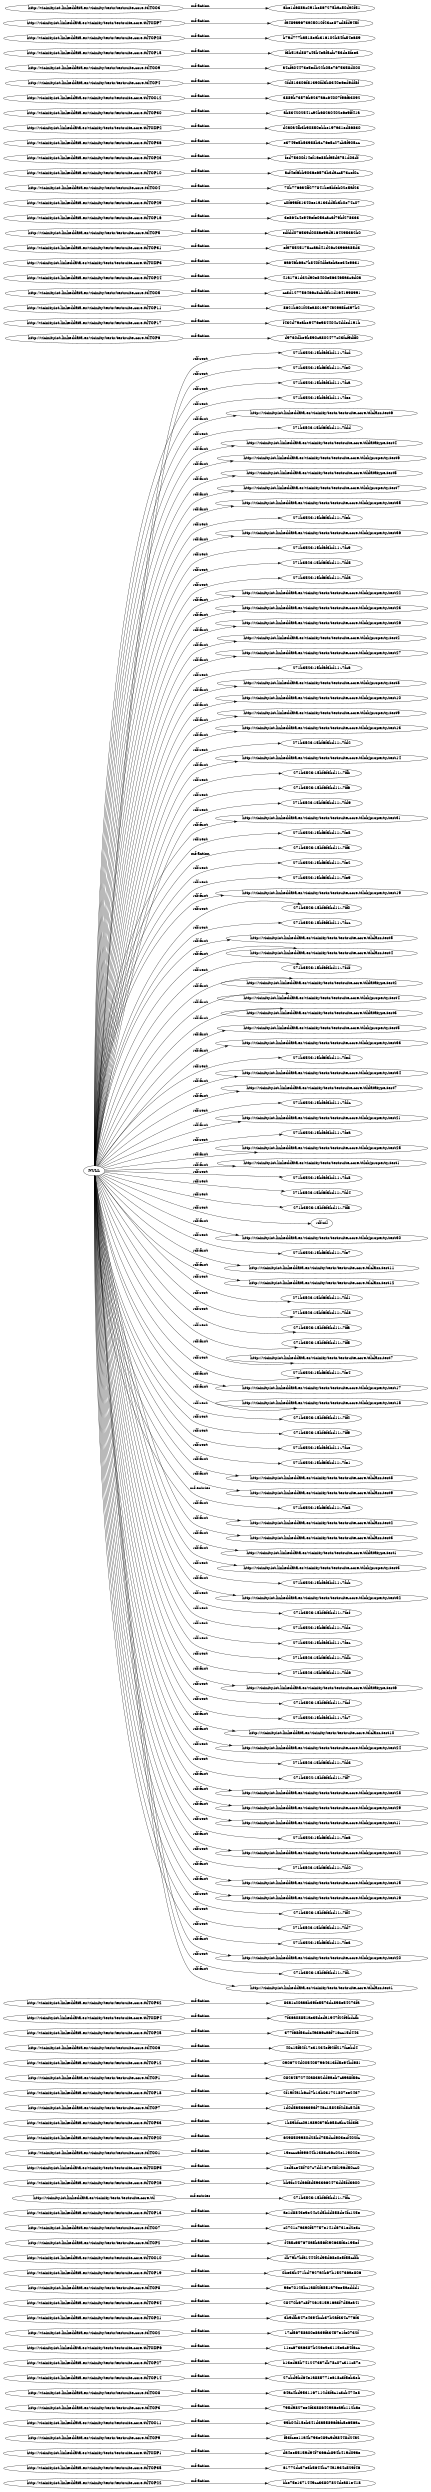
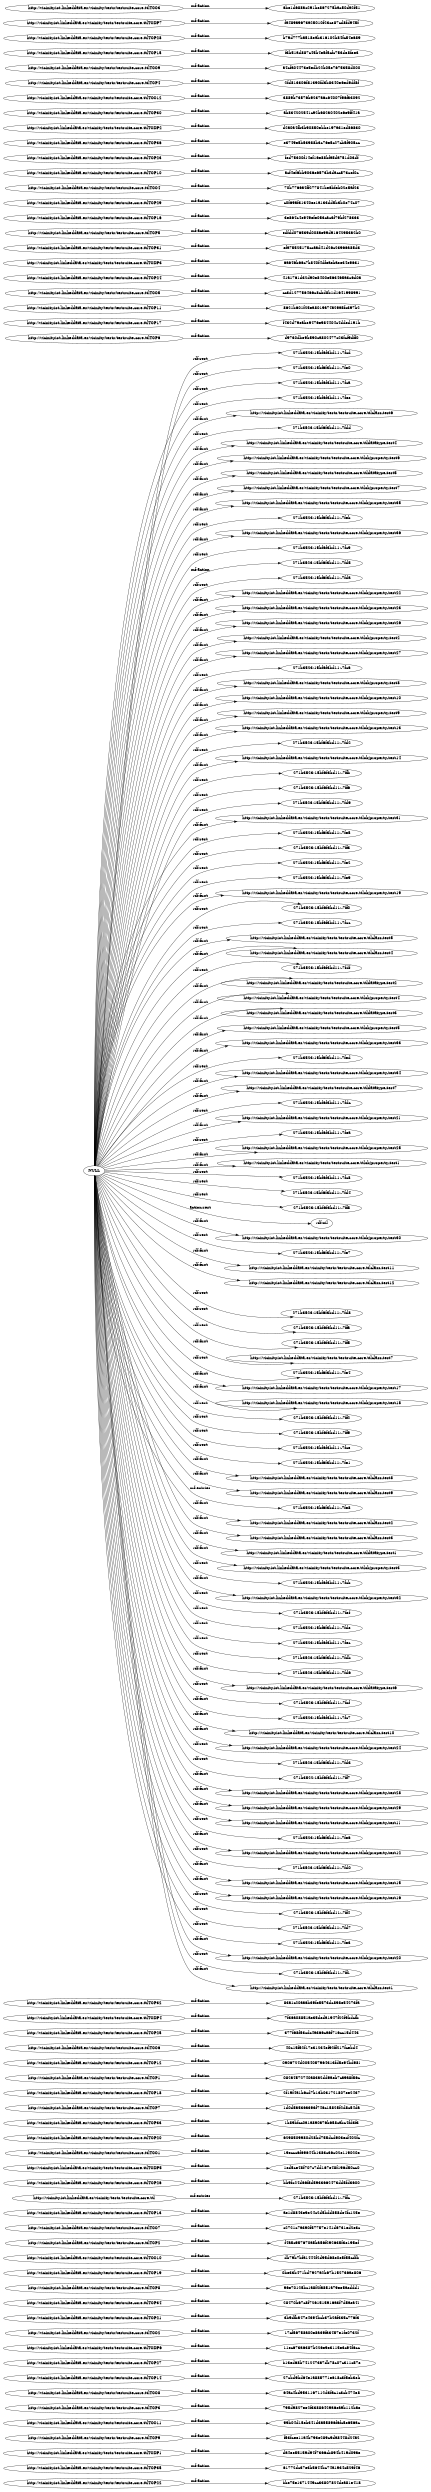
edge "NULL" -> "271b3523:15bf6f3bd11:-7fd5": label "rdf:rest" -> "mf:action"
edge "NULL" -> "271b3523:15bf6f3bd11:-7ff3": label "mf:action" -> "rdf:rest"
edge "NULL" -> "rdf:nil": label "rdf:rest" -> "action:rest"
node "271b3523:15bf6f3bd11:-7fd1": removed
edge "NULL" -> "271b3523:15bf6f3bd11:-7fc7": label "rdf:rest" -> "rdf:first"
node "3b9dfba47e4394bcb37b2af334c776f3": label "3b9dfba47e4394bcb37b2af334c776f3" -> "3b9dfba47e4394bcb37b2af335c776f3"
